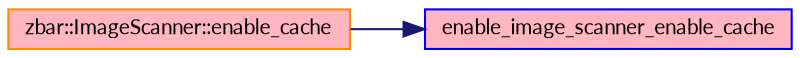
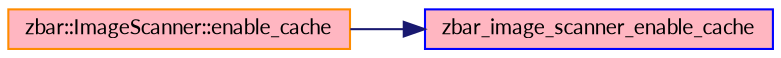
node "enable_image_scanner_enable_cache": label "enable_image_scanner_enable_cache" -> "zbar_image_scanner_enable_cache"
